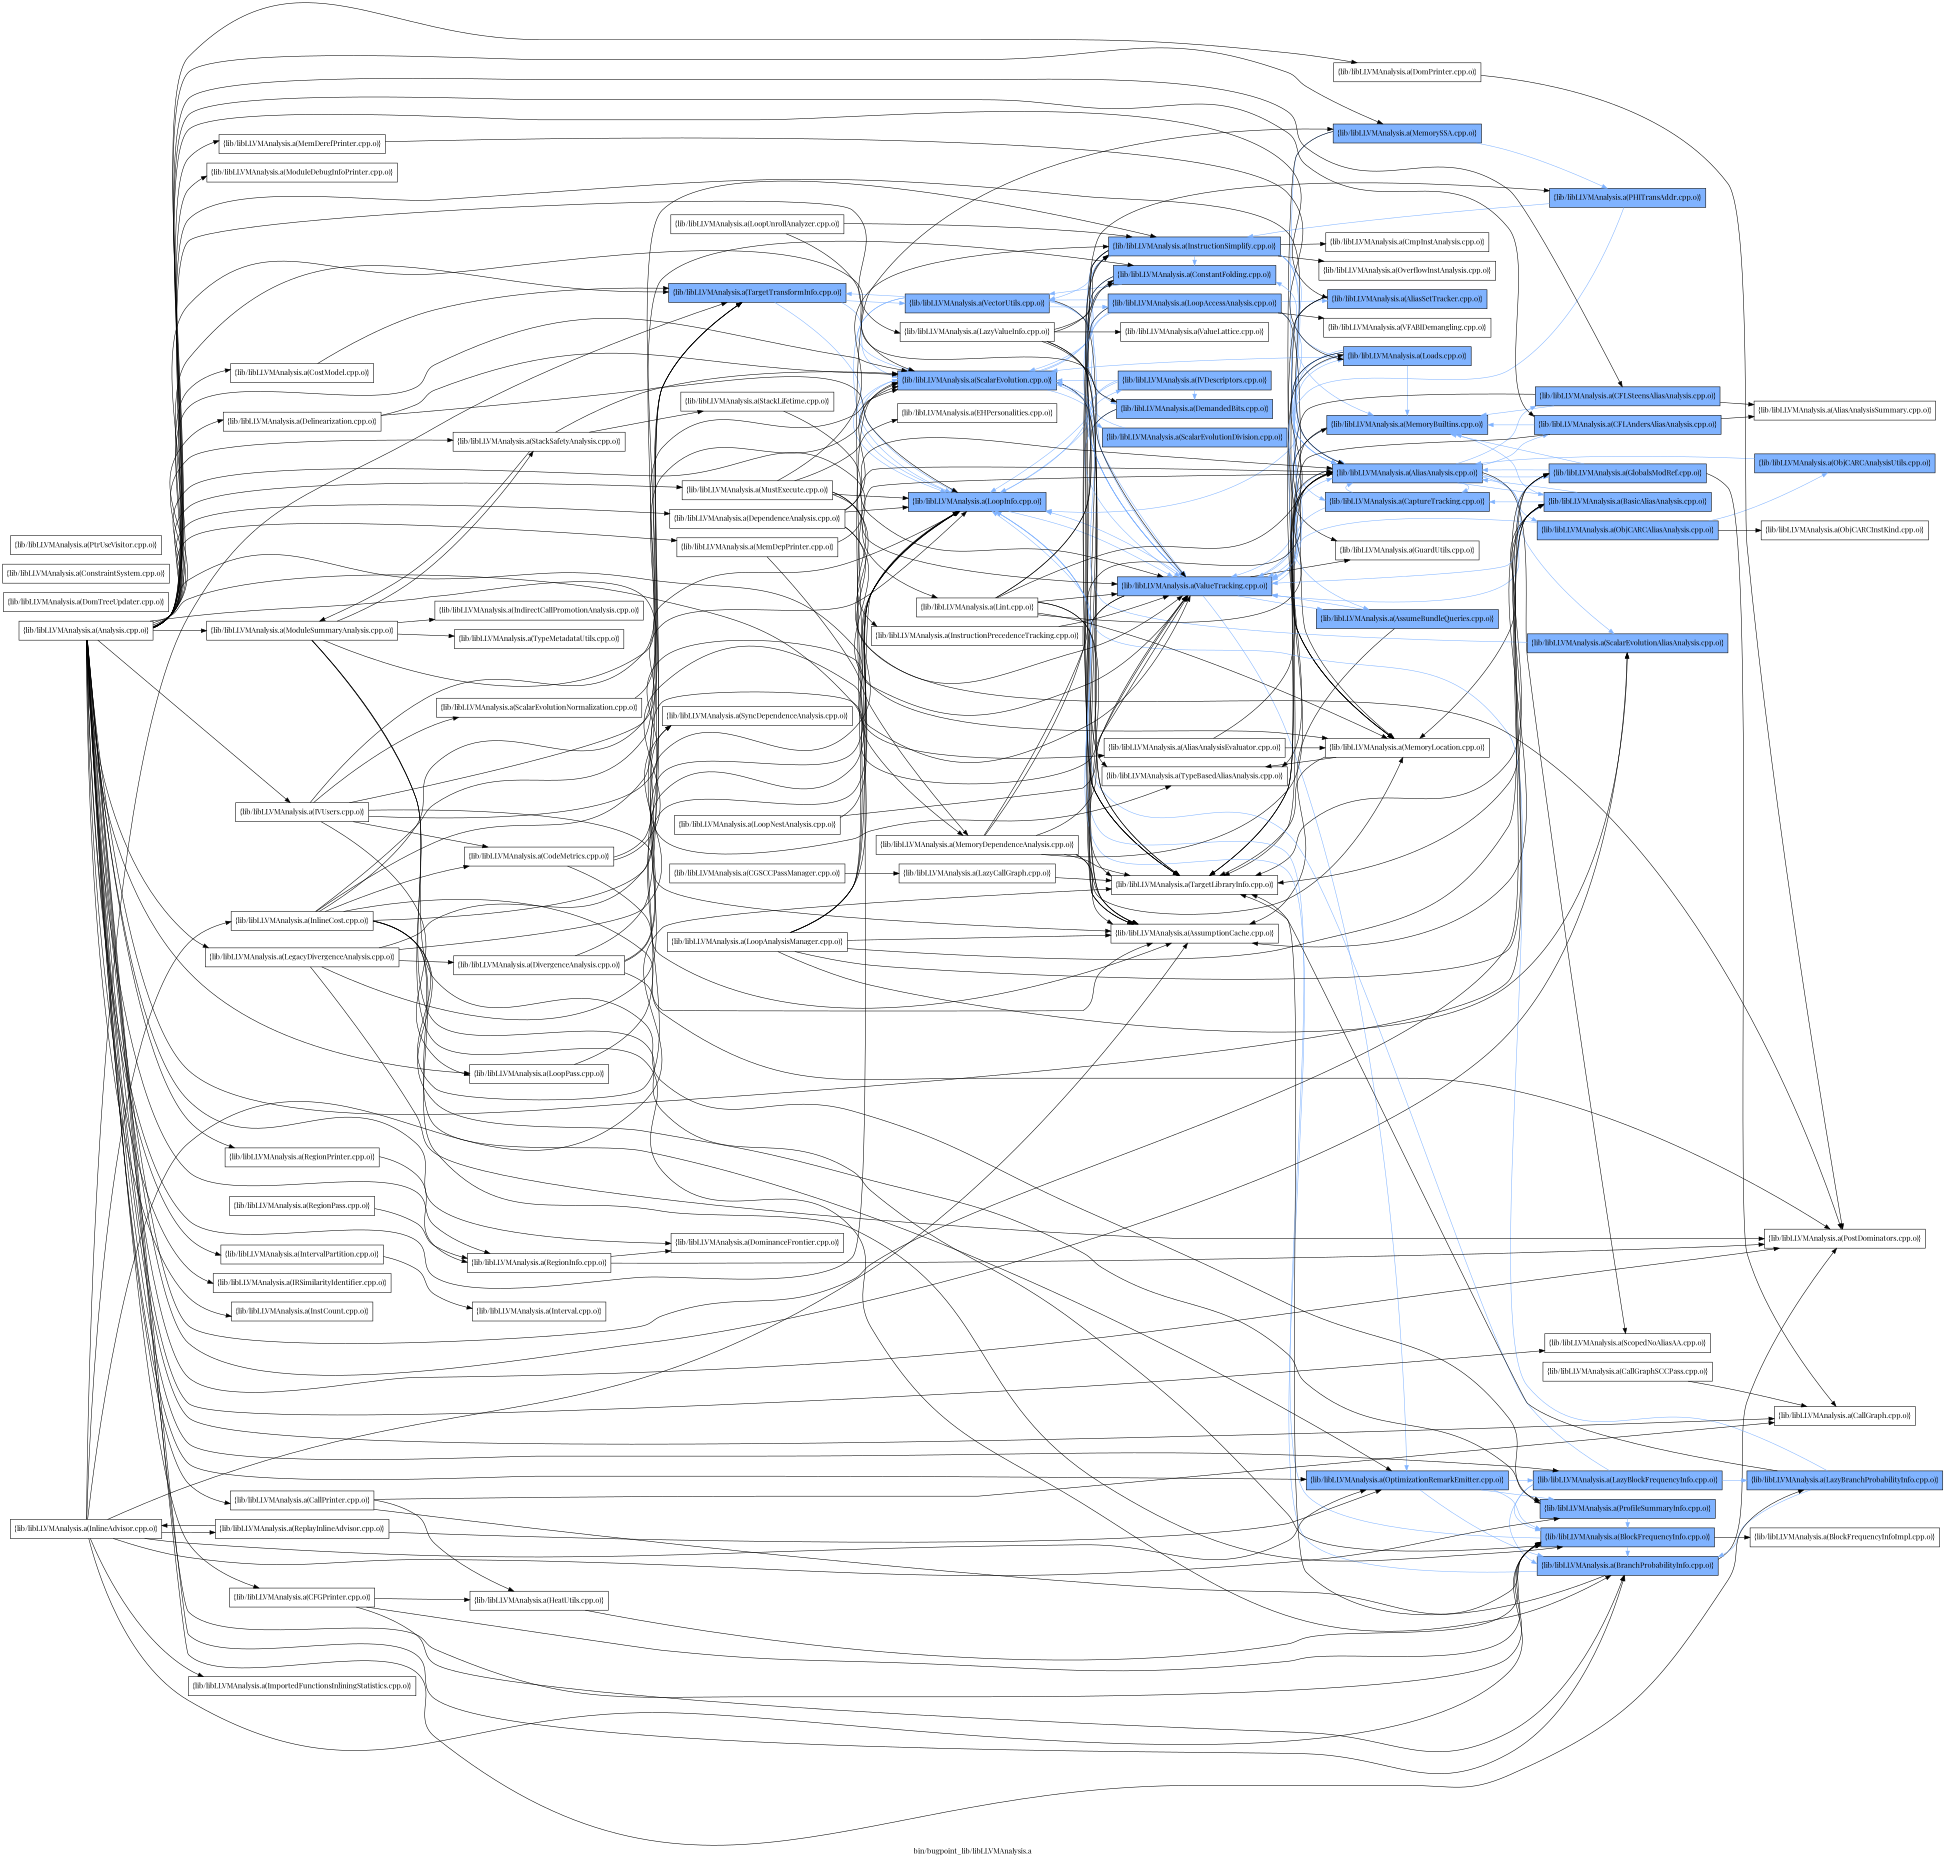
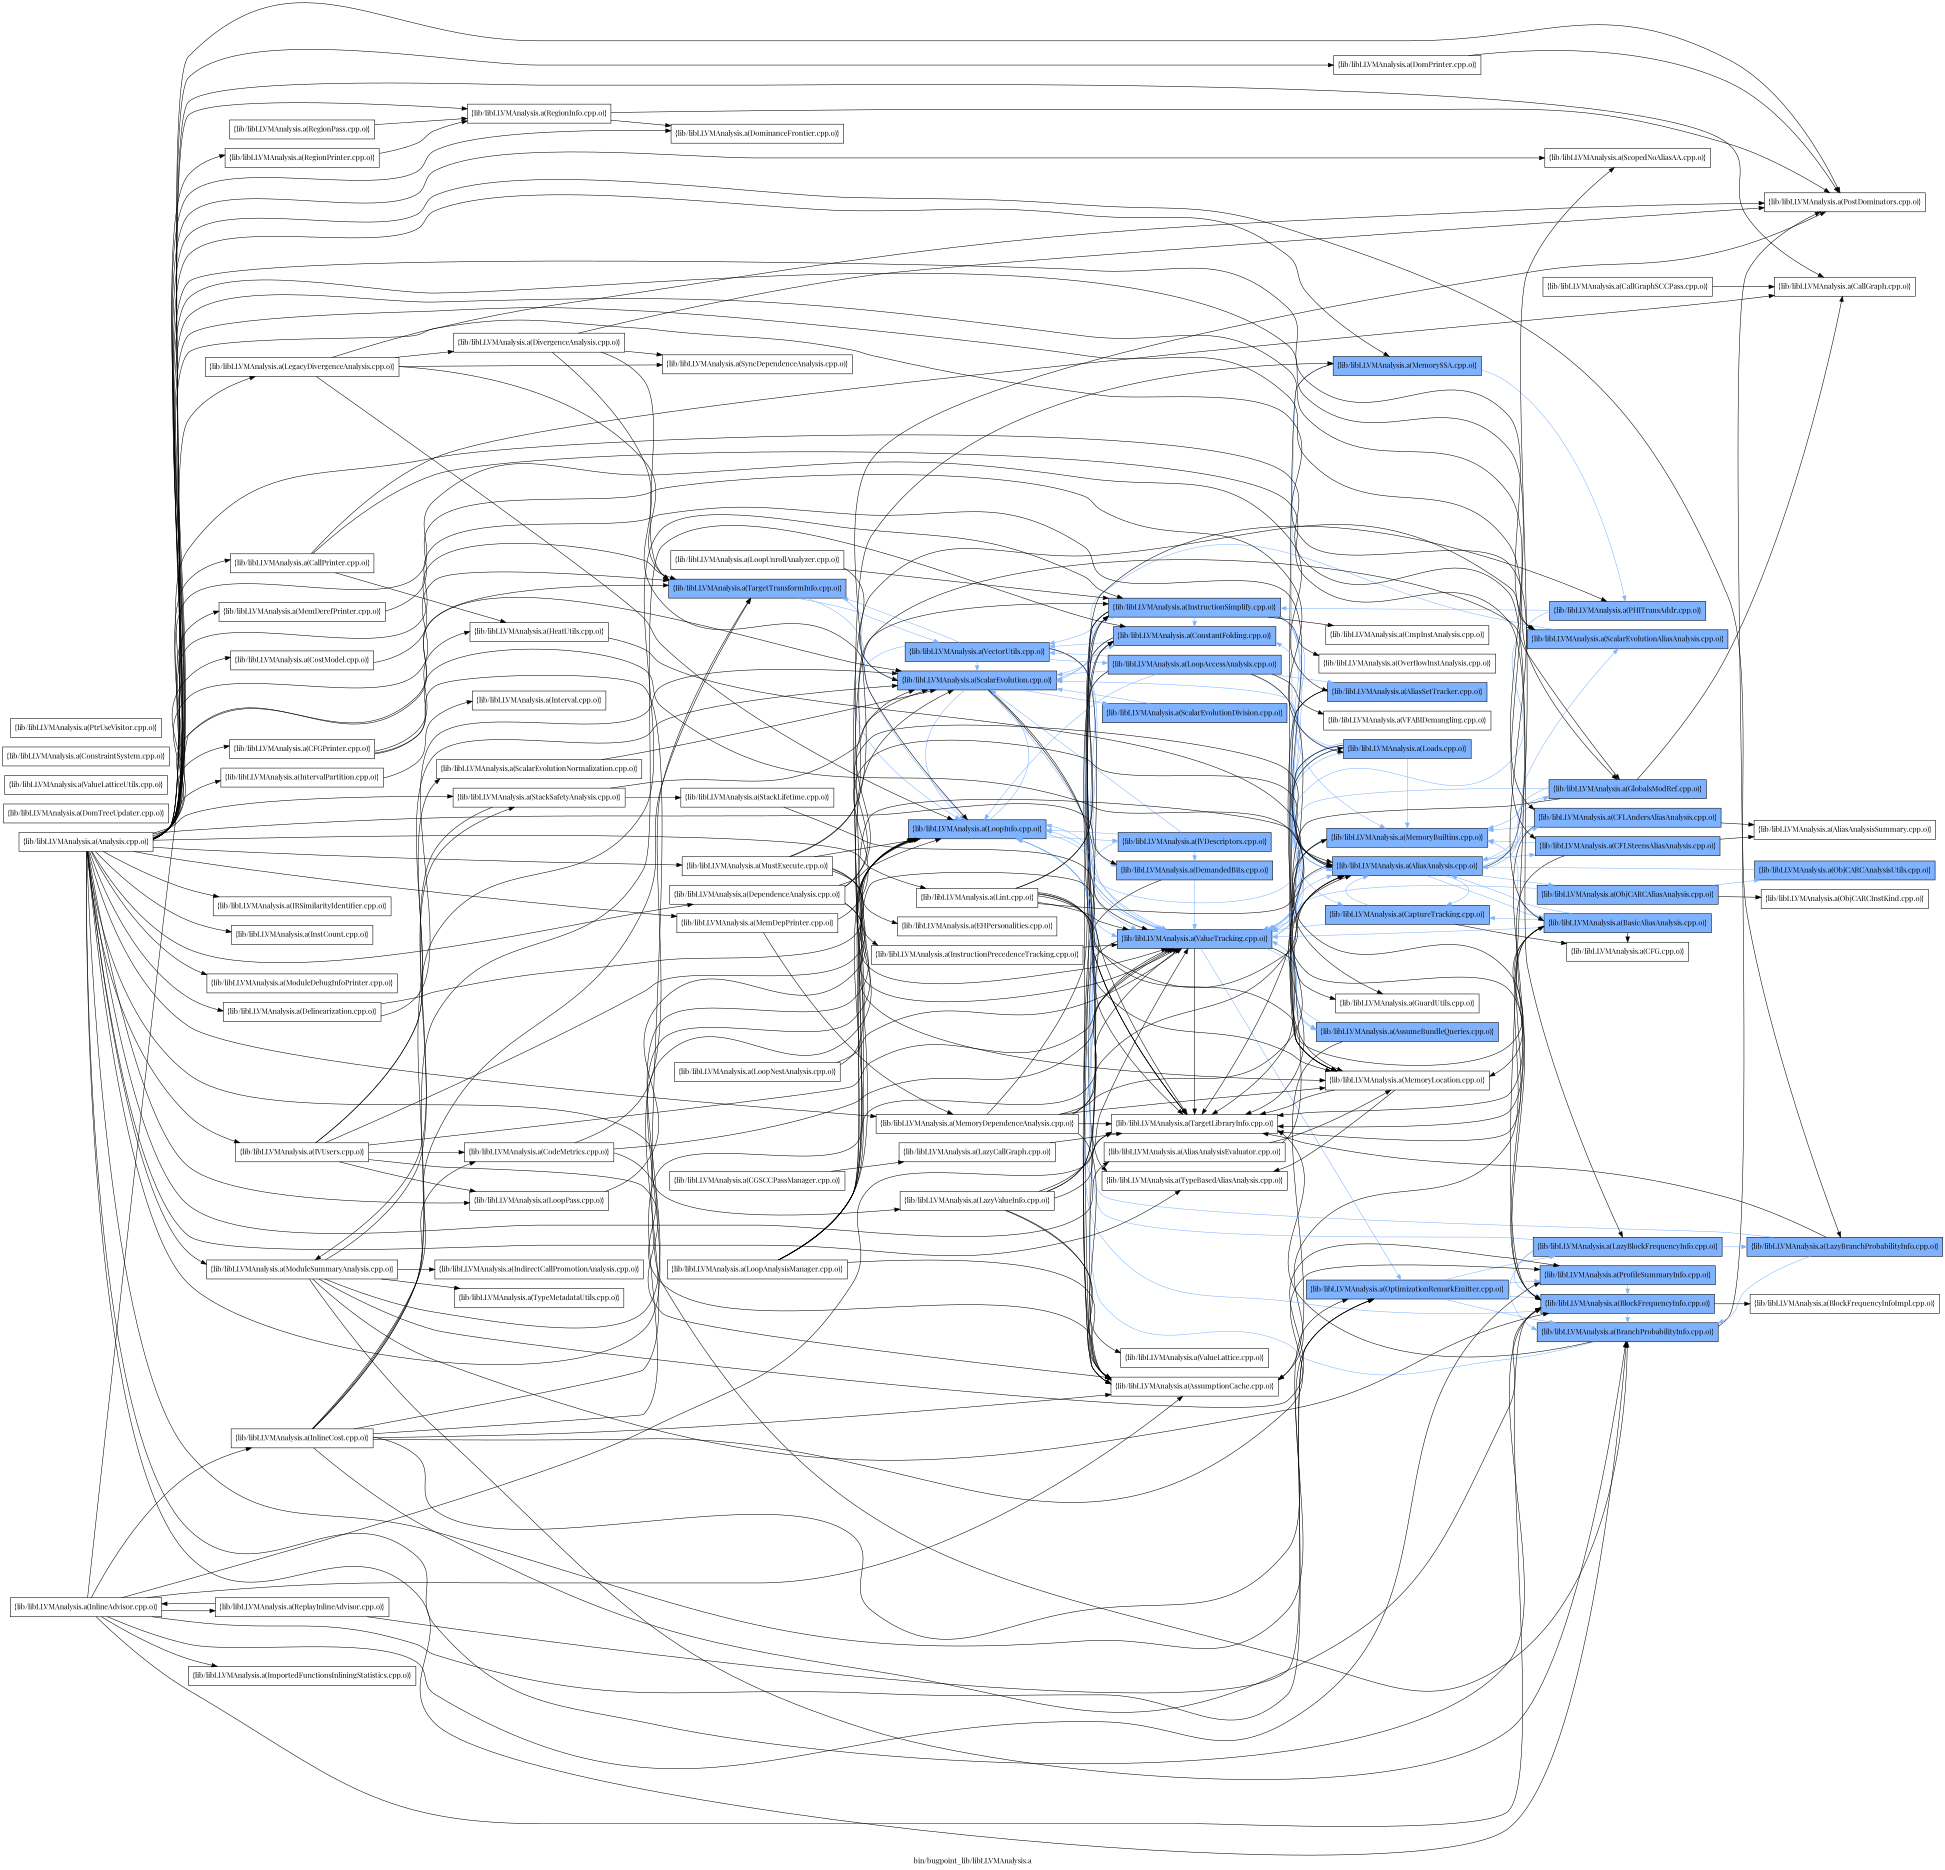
edge "{lib/libLLVMAnalysis.a(AliasAnalysis.cpp.o)}" -> "{lib/libLLVMAnalysis.a(TypeBasedAliasAnalysis.cpp.o)}": removed
node "{lib/libLLVMAnalysis.a(ValueLatticeUtils.cpp.o)}": added
node "{lib/libLLVMAnalysis.a(CFG.cpp.o)}": added
